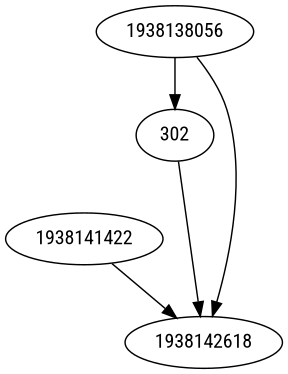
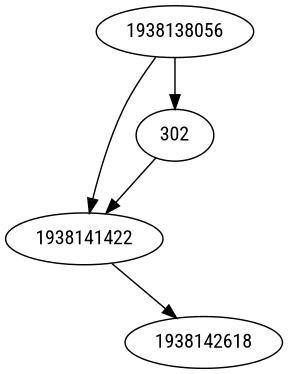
edge "1938138056" -> "1938142618": now "1938138056" -> "1938141422"
edge "302" -> "1938142618": now "302" -> "1938141422"
